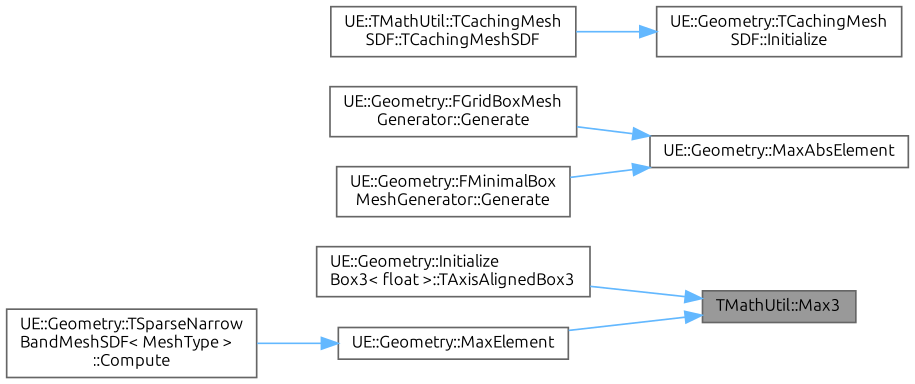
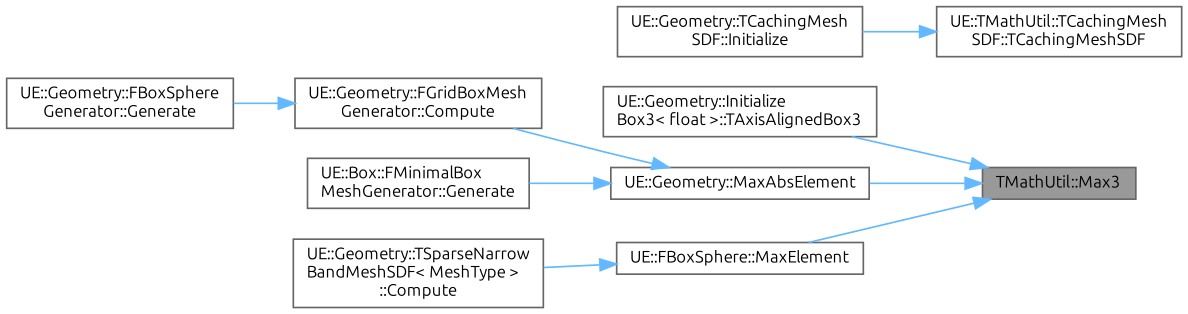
edge "UE::TMathUtil::TCachingMesh SDF::TCachingMeshSDF" -> "UE::Geometry::TCachingMesh SDF::Initialize": reversed
node "UE::Geometry::FBoxSphere Generator::Generate": added
node "UE::Geometry::FGridBoxMesh Generator::Generate": label "UE::Geometry::FGridBoxMesh Generator::Generate" -> "UE::Geometry::FGridBoxMesh Generator::Compute"
edge "UE::Geometry::MaxAbsElement" -> "TMathUtil::Max3": added
node "UE::Geometry::FMinimalBox MeshGenerator::Generate": label "UE::Geometry::FMinimalBox MeshGenerator::Generate" -> "UE::Box::FMinimalBox MeshGenerator::Generate"
node "UE::Geometry::MaxElement": label "UE::Geometry::MaxElement" -> "UE::FBoxSphere::MaxElement"
